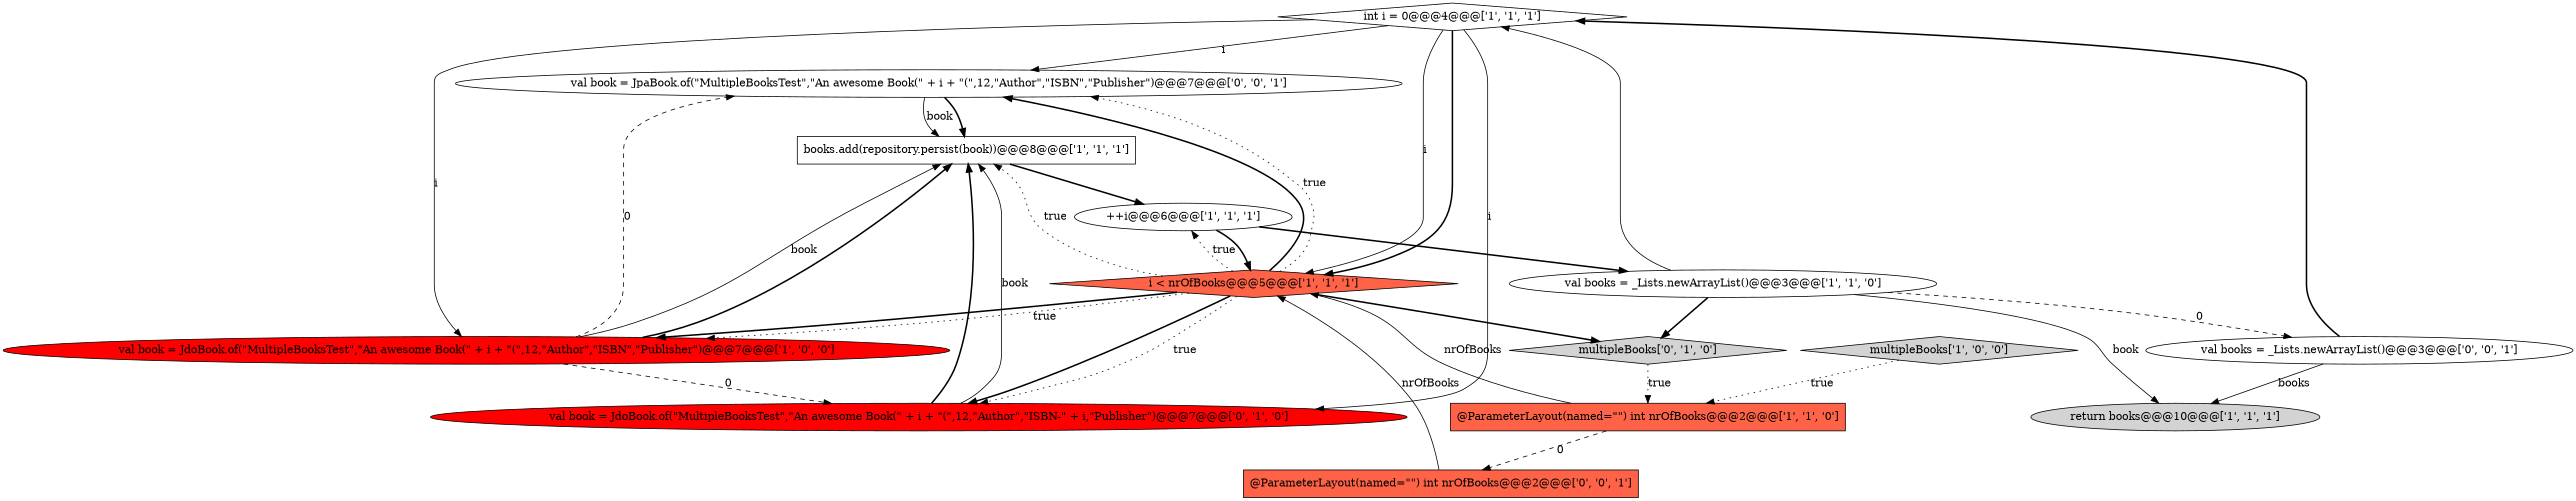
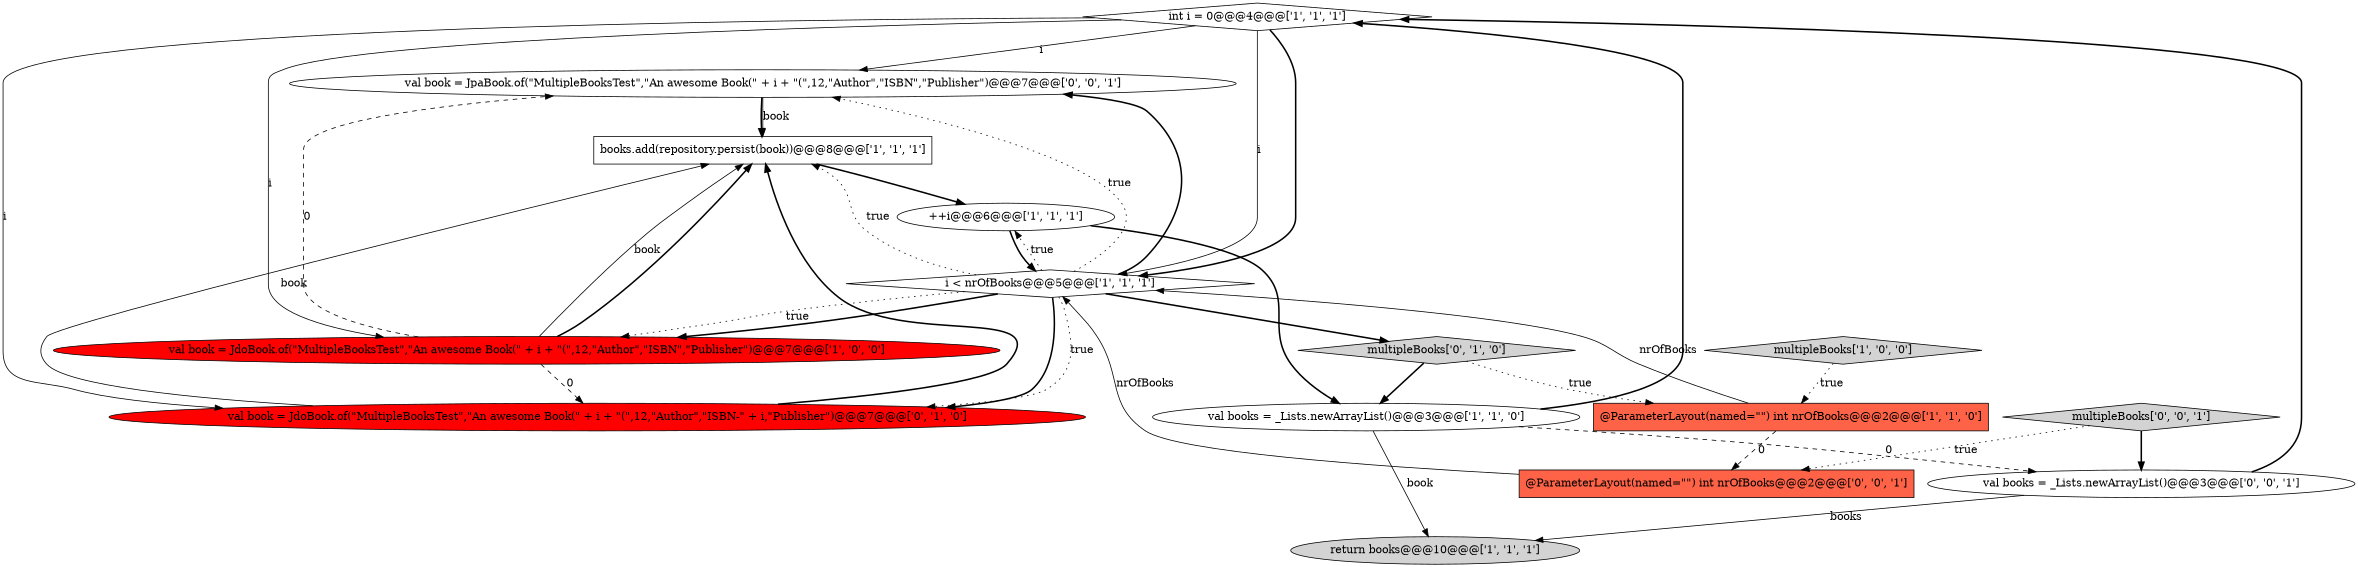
edge "val books = _Lists.newArrayList()@@@3@@@['1', '1', '0']" -> "int i = 0@@@4@@@['1', '1', '1']": style solid -> bold
node "i < nrOfBooks@@@5@@@['1', '1', '1']": fillcolor tomato -> white
edge "val books = _Lists.newArrayList()@@@3@@@['1', '1', '0']" -> "multipleBooks['0', '1', '0']": reversed
node "multipleBooks['0', '0', '1']": added
